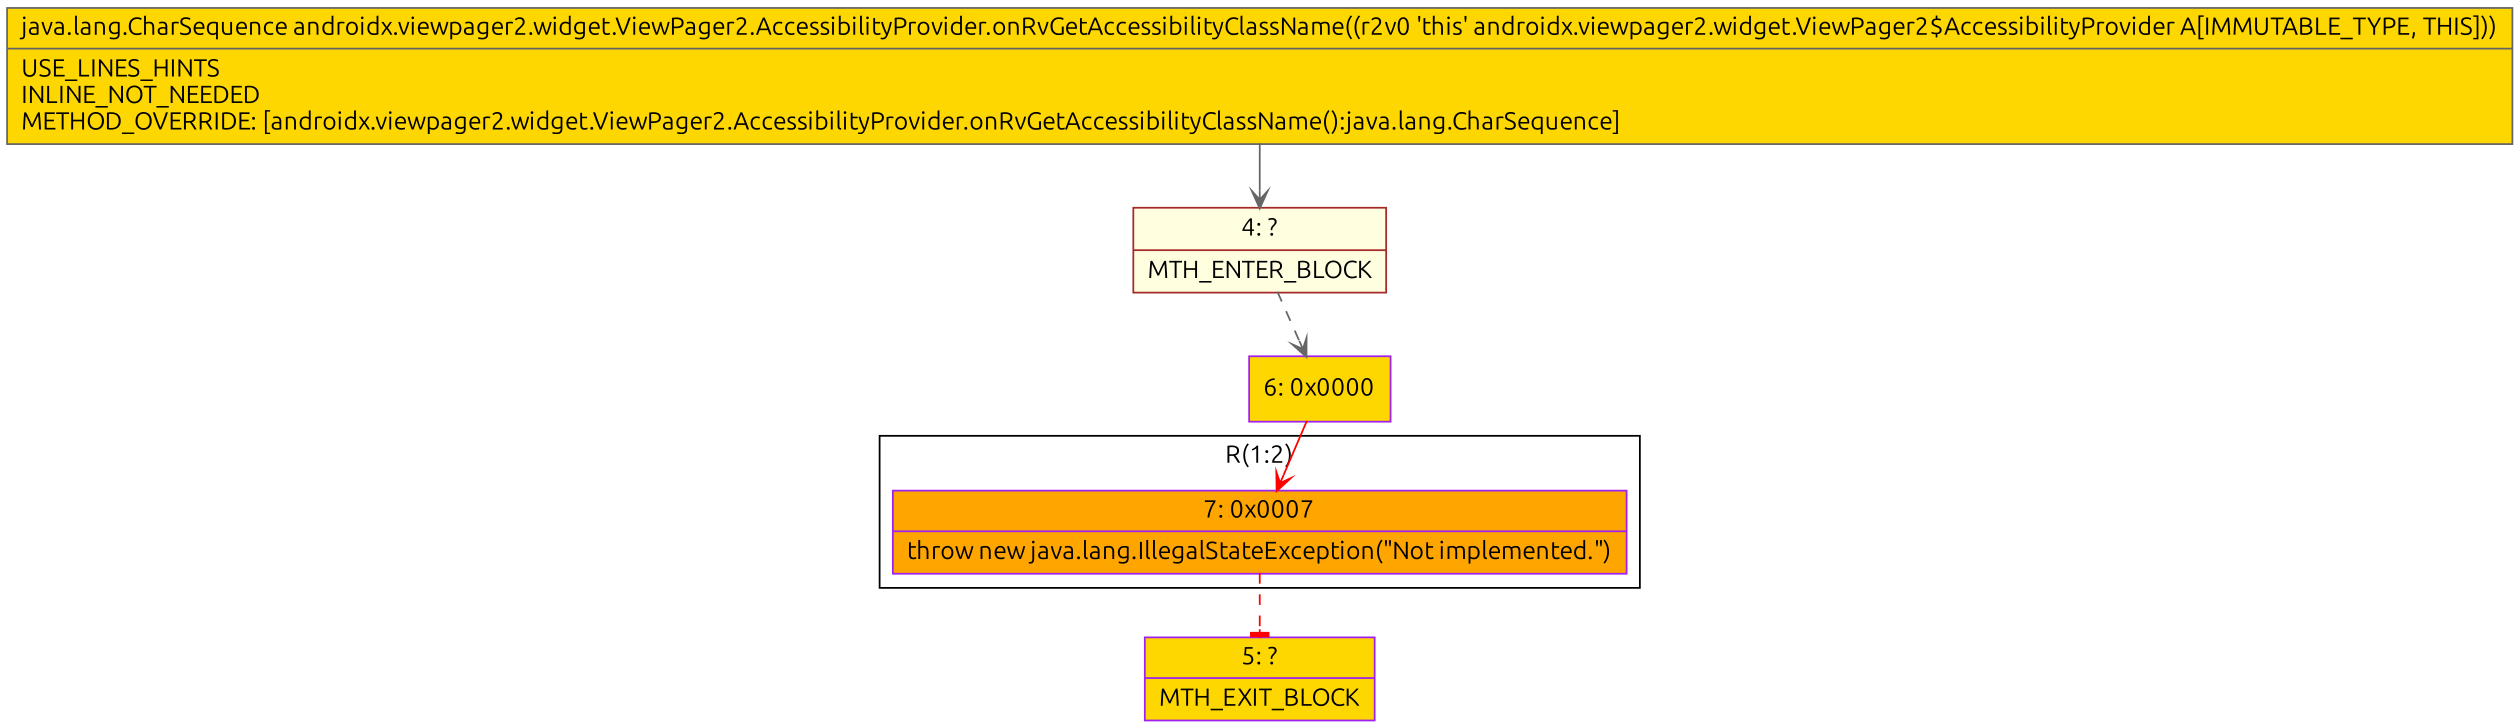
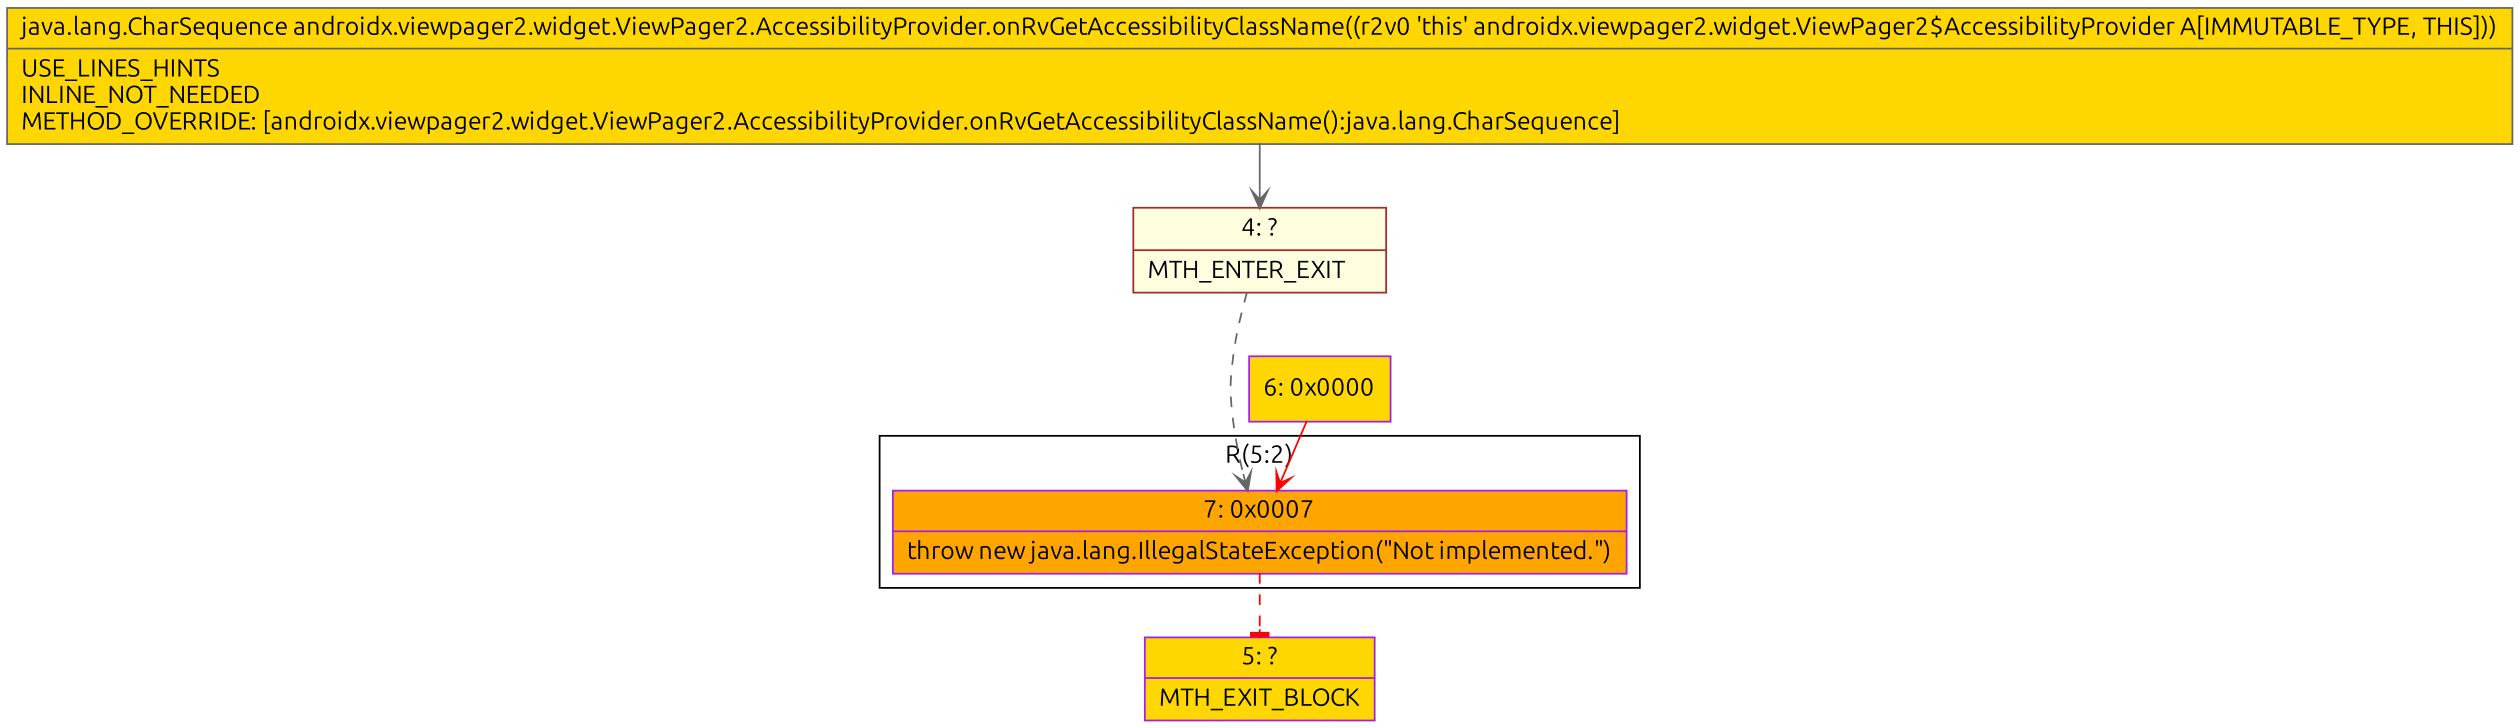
node "4: ?": text "MTH_ENTER_BLOCK" -> "MTH_ENTER_EXIT"
edge "4: ?" -> "6: 0x0000": now "4: ?" -> "7: 0x0007"
cluster "R(1:2)": label "R(1:2)" -> "R(5:2)"
